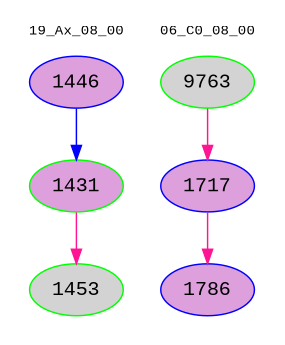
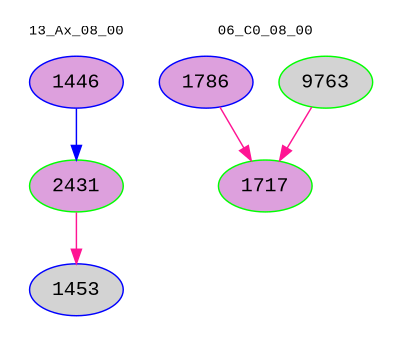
cluster "19_Ax_08_00": label "19_Ax_08_00" -> "13_Ax_08_00"
node "1431": label "1431" -> "2431"
node "1717": color blue -> green
edge "1717" -> "1786": reversed
node "1453": color green -> blue
